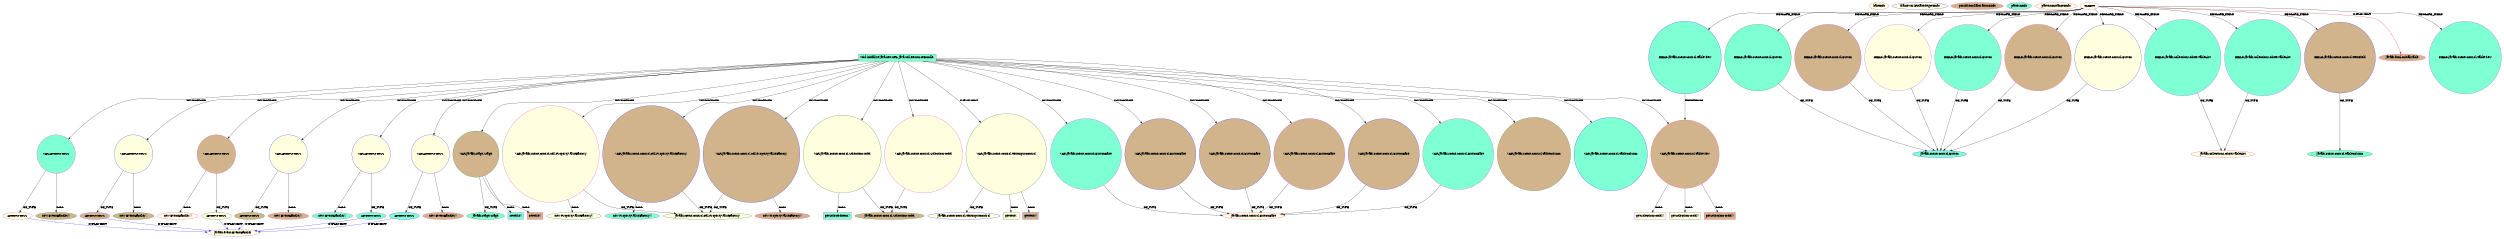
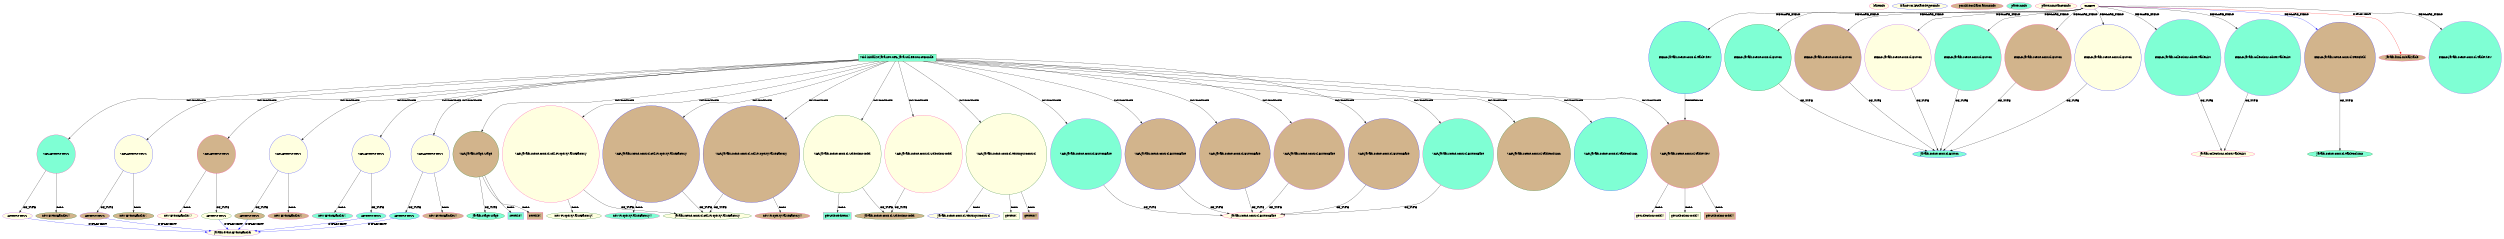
edge "CLIENT" -> "FIELD:javafx.scene.control.TextField": color black -> blue
edge "void initialize(java.net.URL,java.util.ResourceBundle)" -> "VAR:javafx.scene.control.TextInputControl": label "IMPLEMENT" -> "INSTANTIATE"
edge "VAR:javafx.scene.control.TextInputControl" -> "javafx.scene.control.TextInputControl": label "OF_TYPE" -> "CALL"
